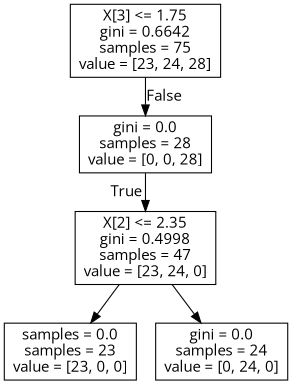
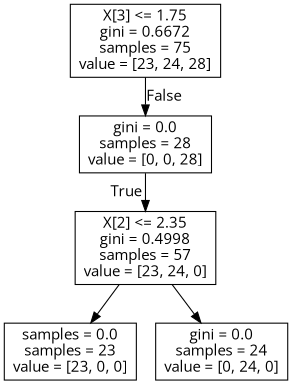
node "X[3] <= 1.75 gini = 0.6642 samples = 75 value = [23, 24, 28]": label "X[3] <= 1.75 gini = 0.6642 samples = 75 value = [23, 24, 28]" -> "X[3] <= 1.75 gini = 0.6672 samples = 75 value = [23, 24, 28]"
node "X[2] <= 2.35 gini = 0.4998 samples = 47 value = [23, 24, 0]": label "X[2] <= 2.35 gini = 0.4998 samples = 47 value = [23, 24, 0]" -> "X[2] <= 2.35 gini = 0.4998 samples = 57 value = [23, 24, 0]"
